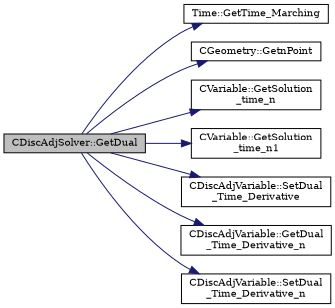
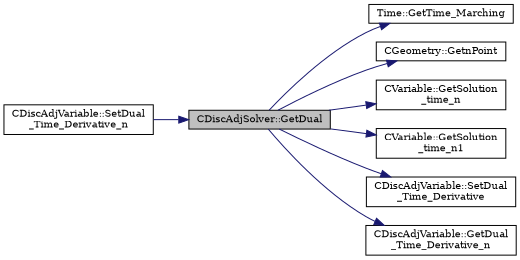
edge "CDiscAdjSolver::GetDual" -> "CDiscAdjVariable::SetDual _Time_Derivative_n": reversed
